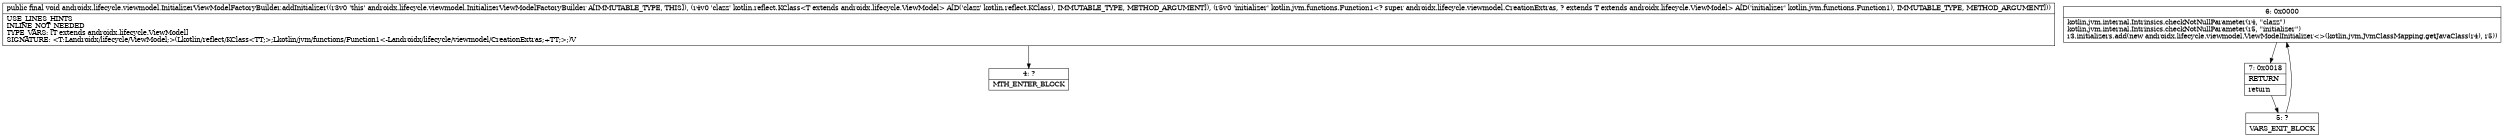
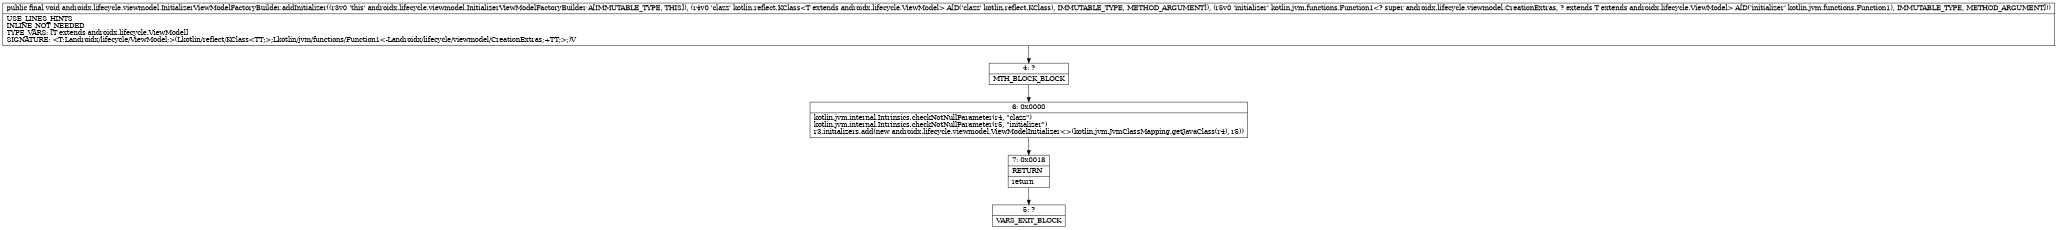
edge "5: ?" -> "6: 0x0000": now "4: ?" -> "6: 0x0000"
node "4: ?": text "MTH_ENTER_BLOCK" -> "MTH_BLOCK_BLOCK"
